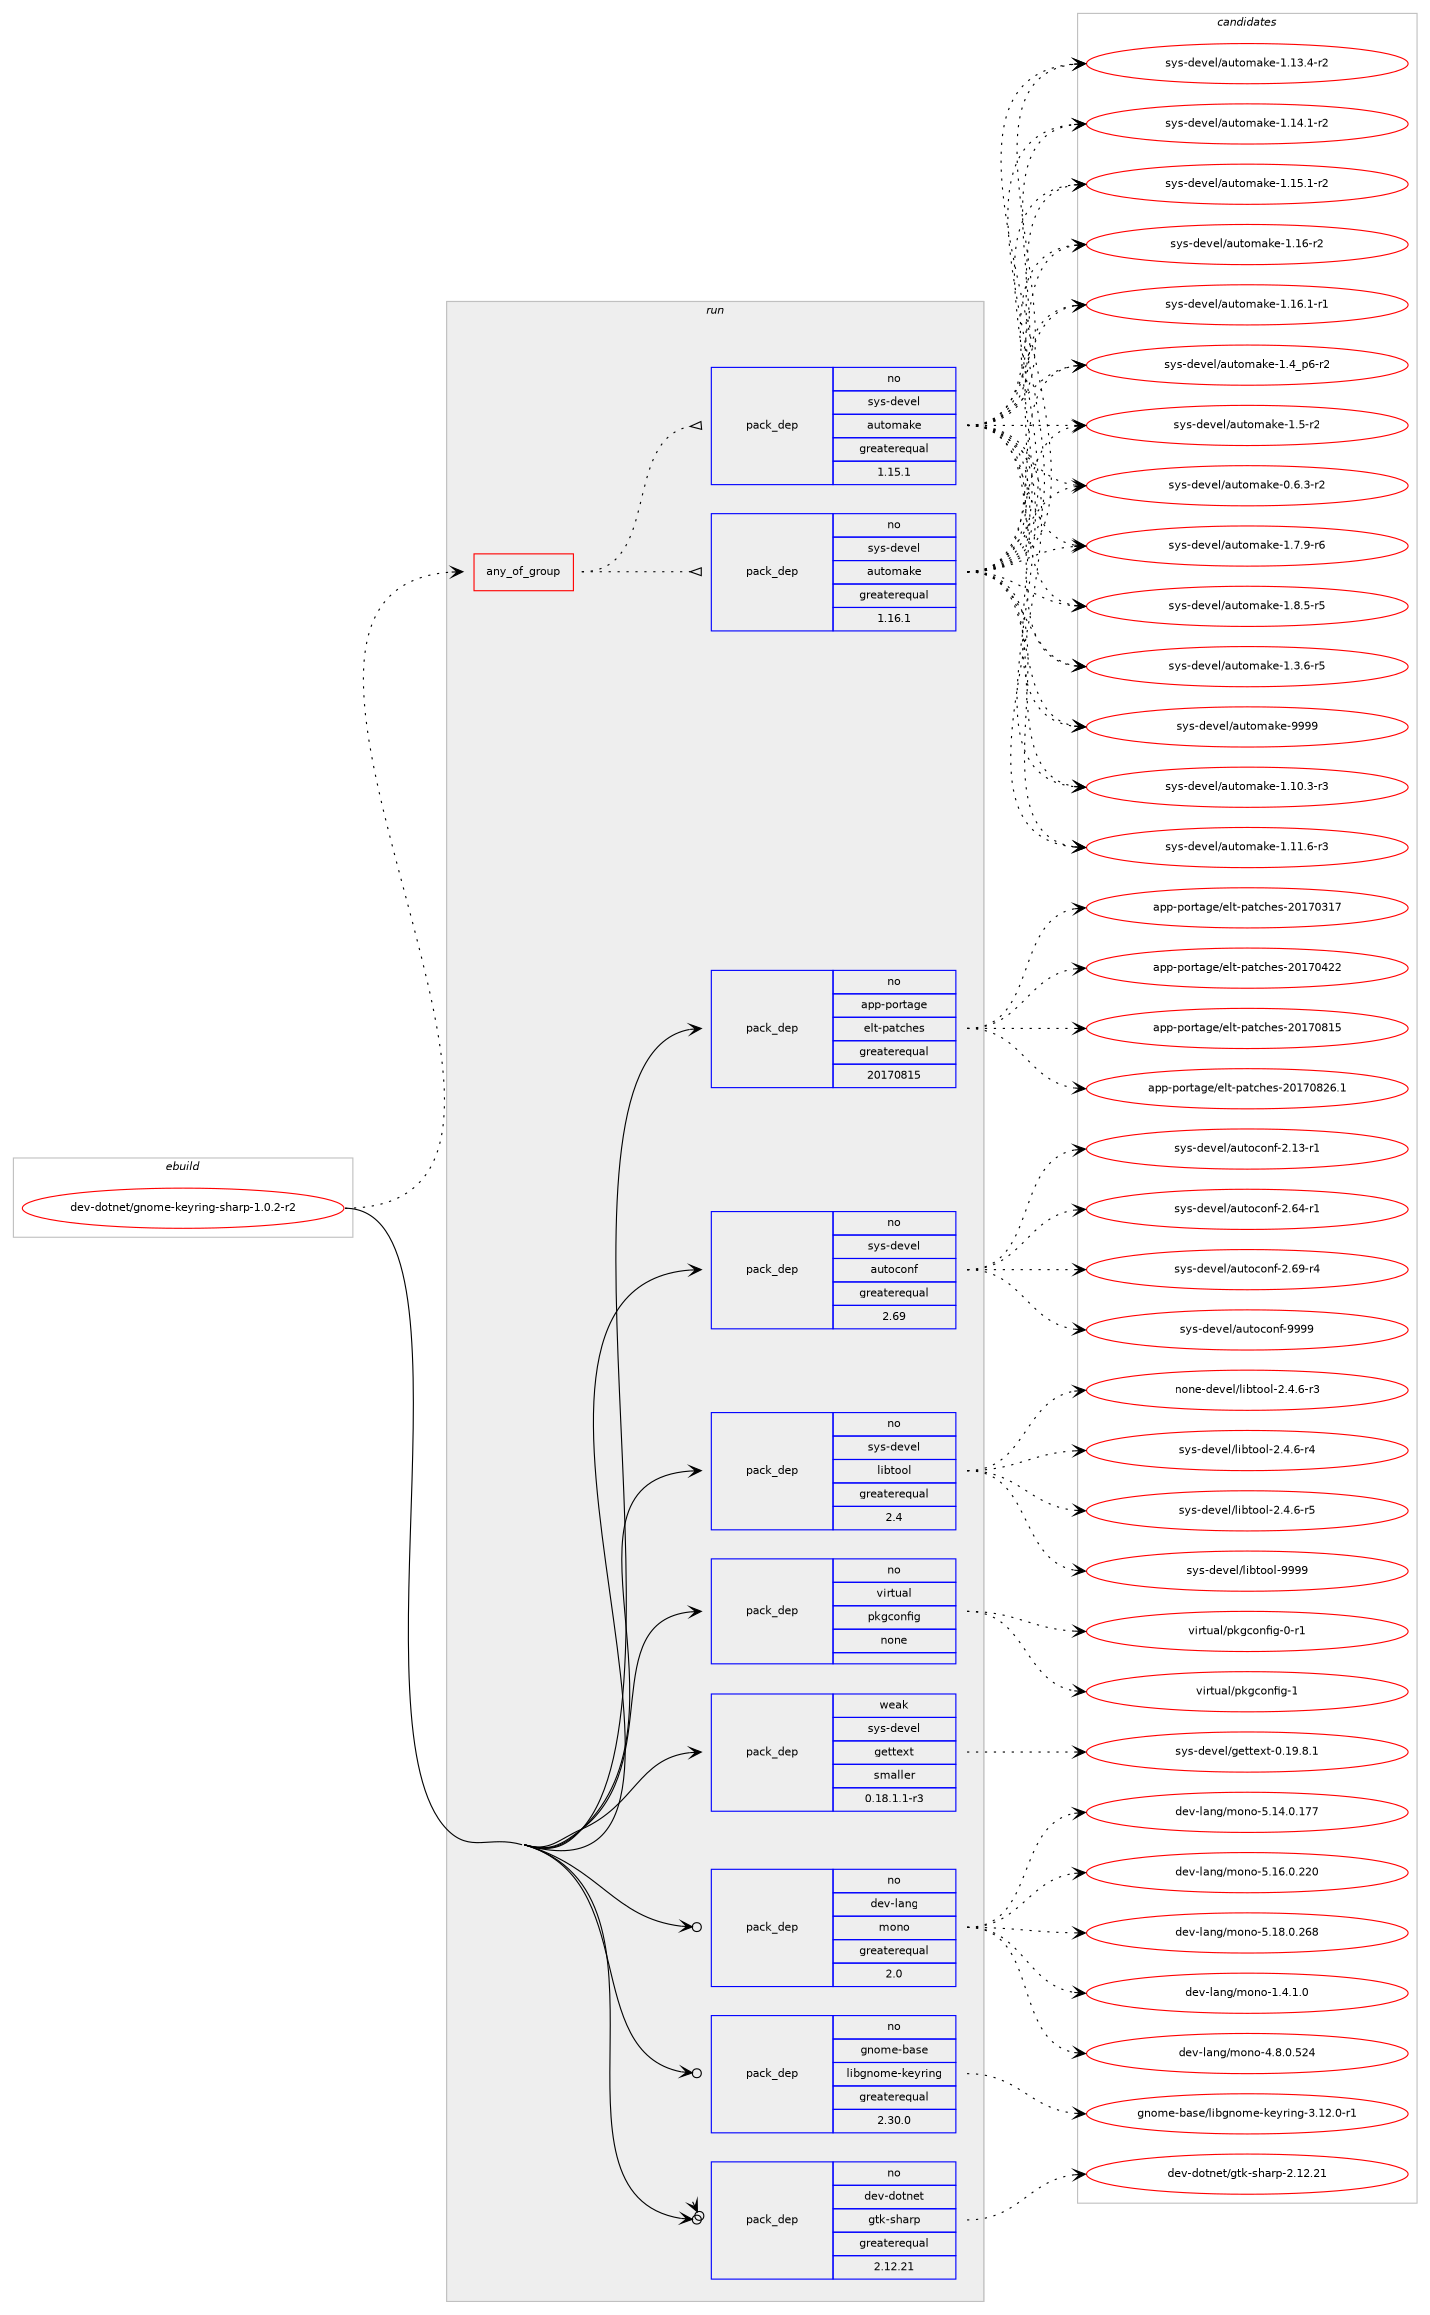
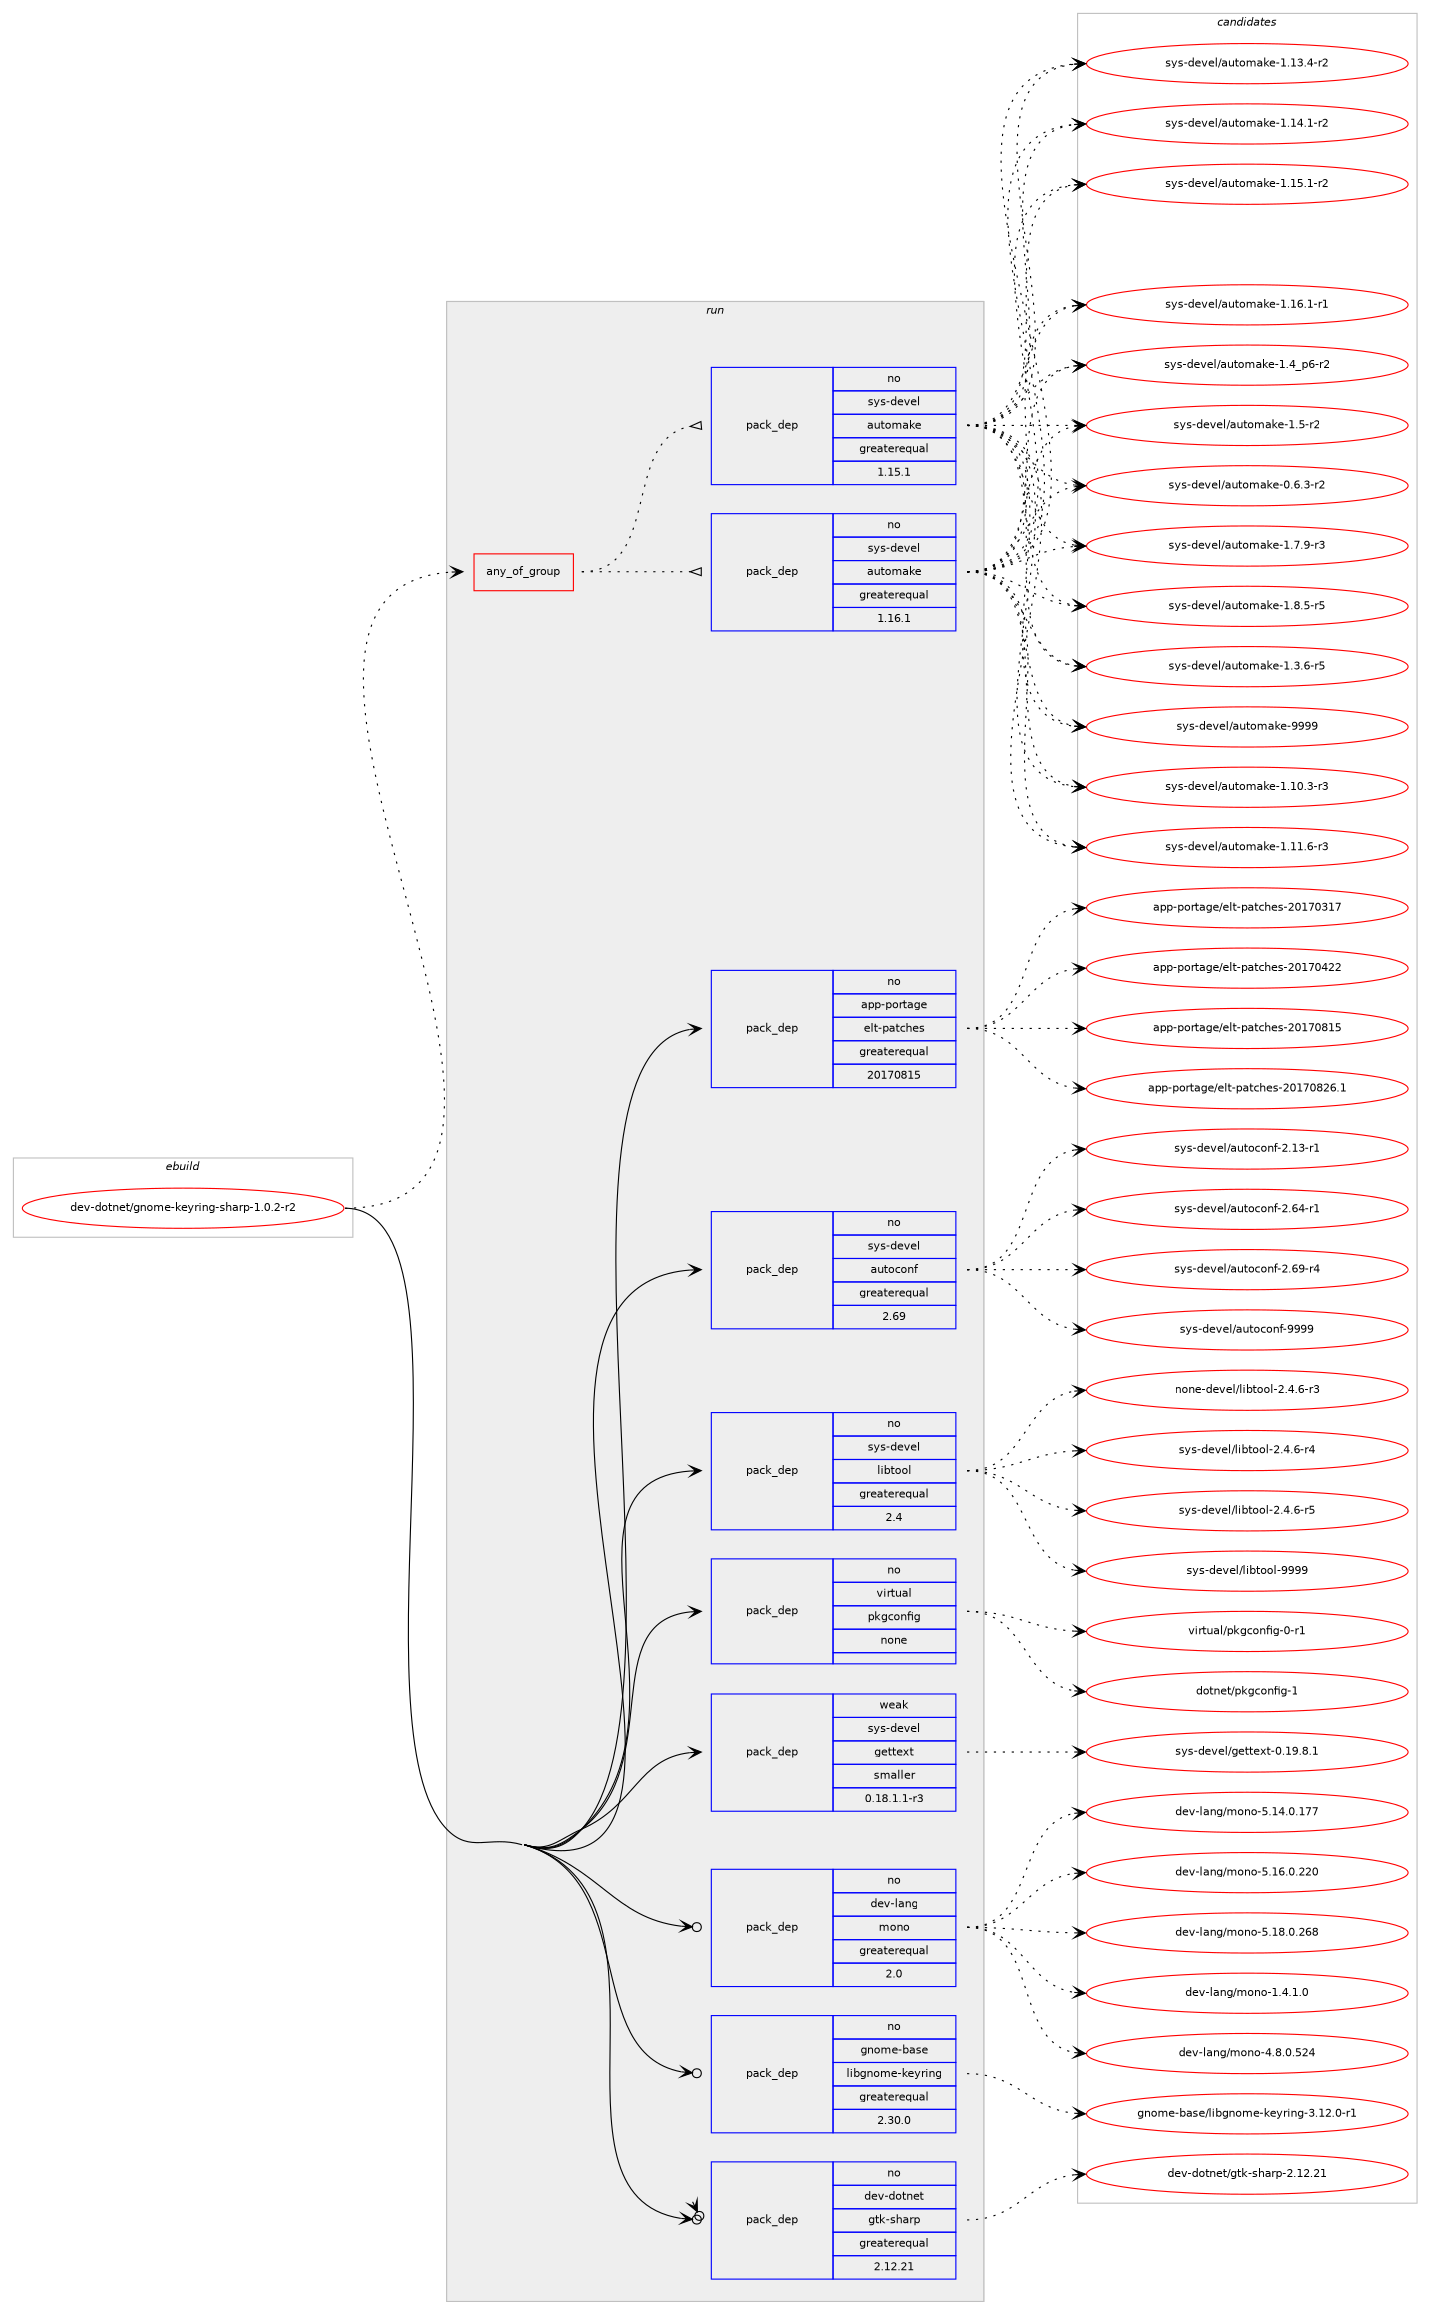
node "sys-devel/automake-1.16-r2": removed
node "sys-devel/automake-1.7.9-r6": label "sys-devel/automake-1.7.9-r6" -> "sys-devel/automake-1.7.9-r3"
node "virtual/pkgconfig-1": label "virtual/pkgconfig-1" -> "dotnet/pkgconfig-1"
